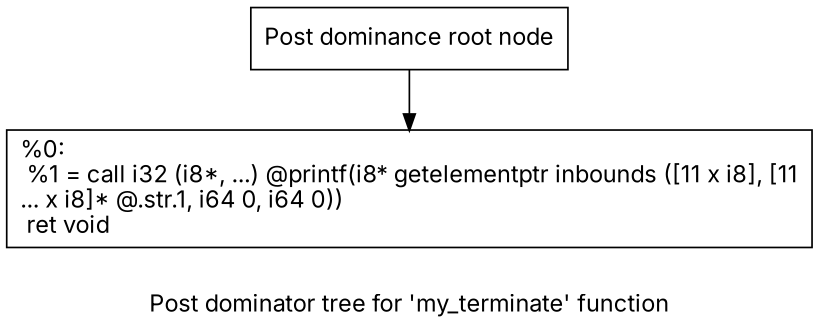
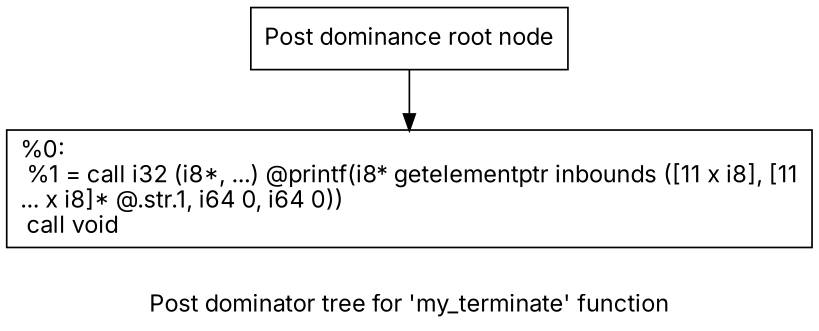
node "%0:": text "ret void" -> "call void"
